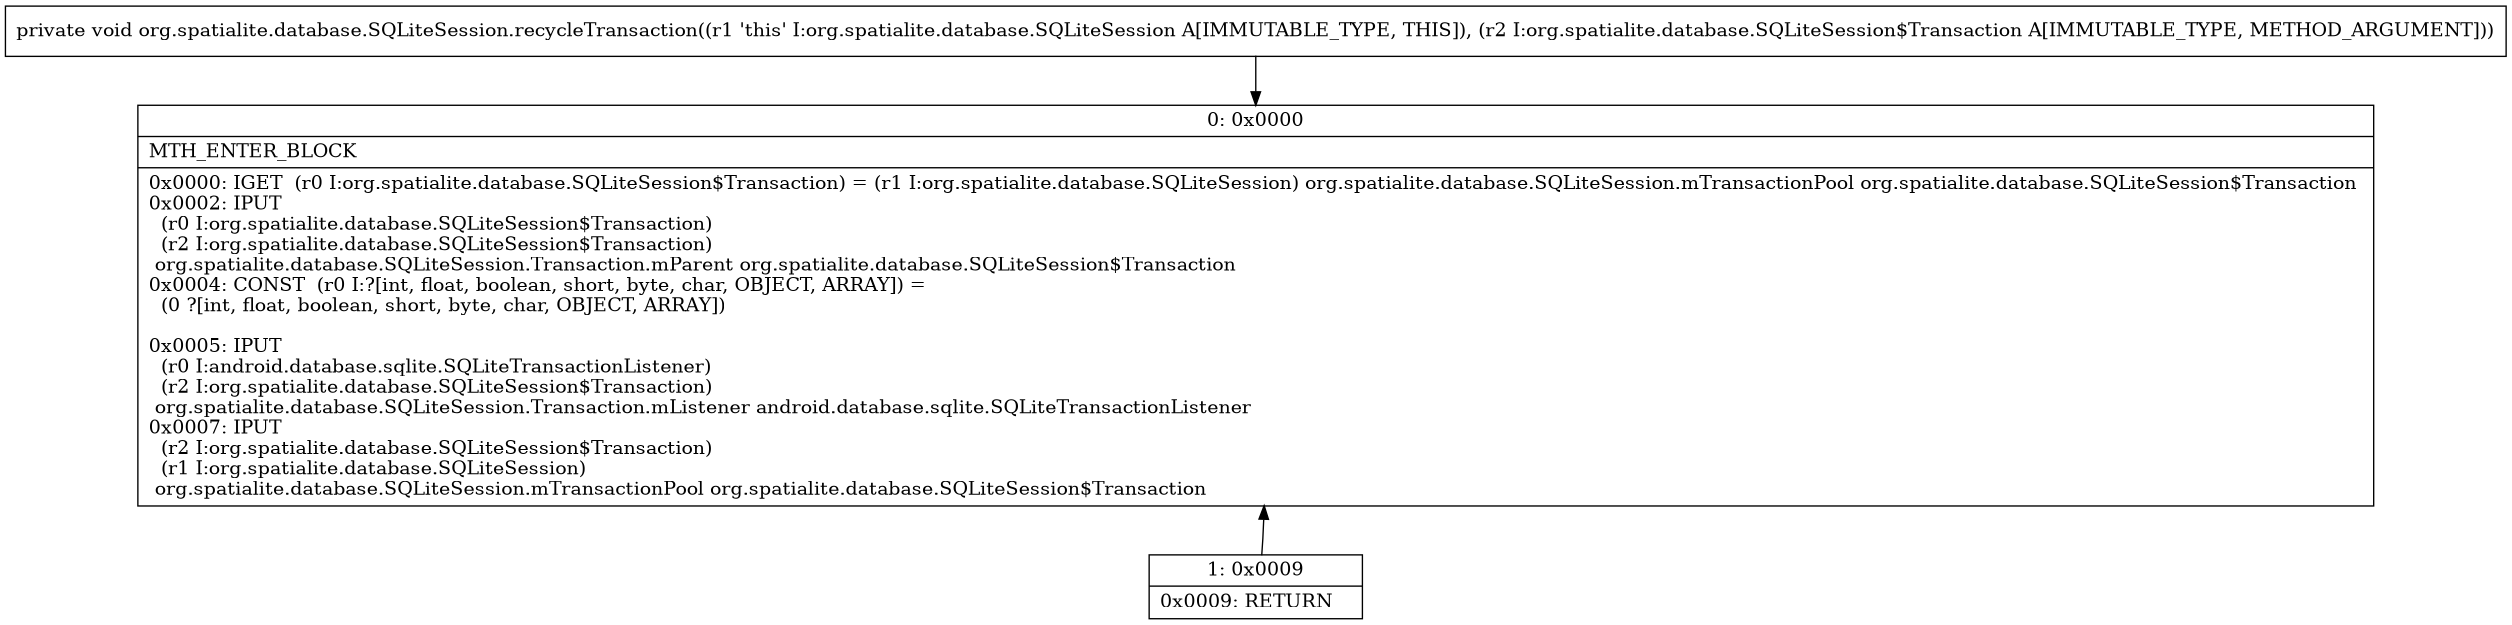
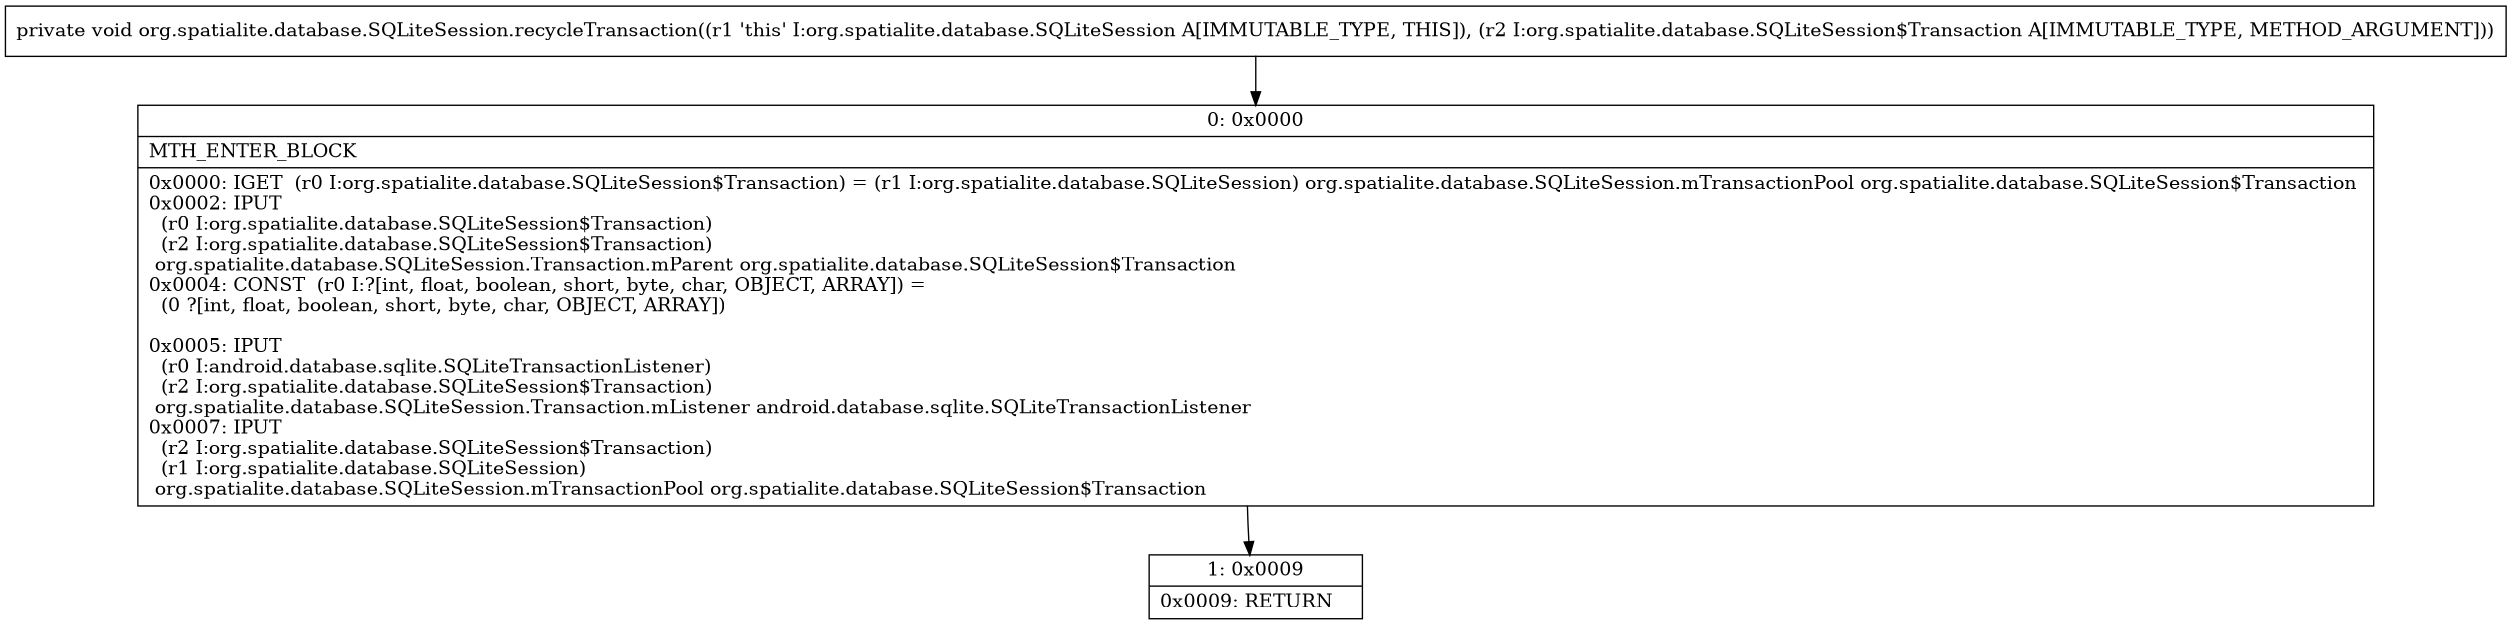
edge "1: 0x0009" -> "0: 0x0000": reversed
